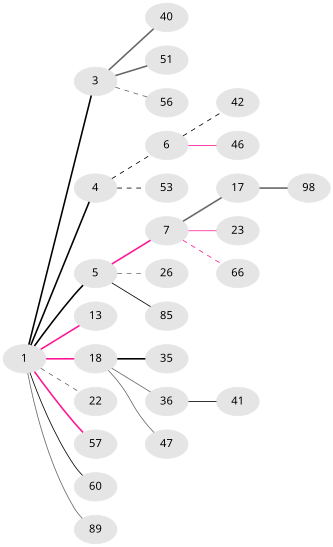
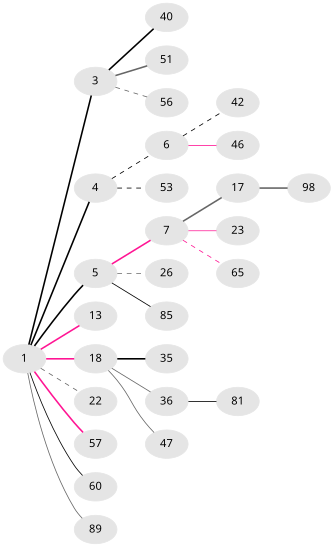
edge "40" -- "3": color gray40 -> black
node "66": label "66" -> "65"
node "41": label "41" -> "81"
